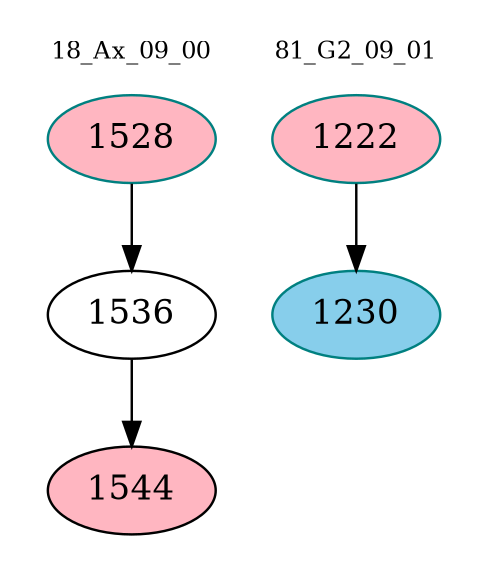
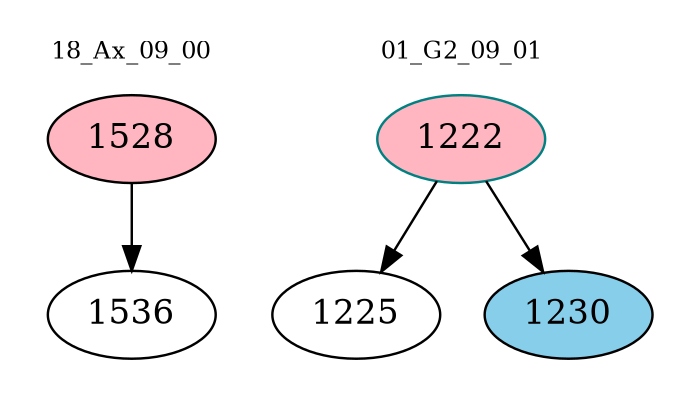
cluster "81_G2_09_01": label "81_G2_09_01" -> "01_G2_09_01"
node "1528": color teal -> black
node "1225": added
node "1230": color teal -> black
node "1544": removed
